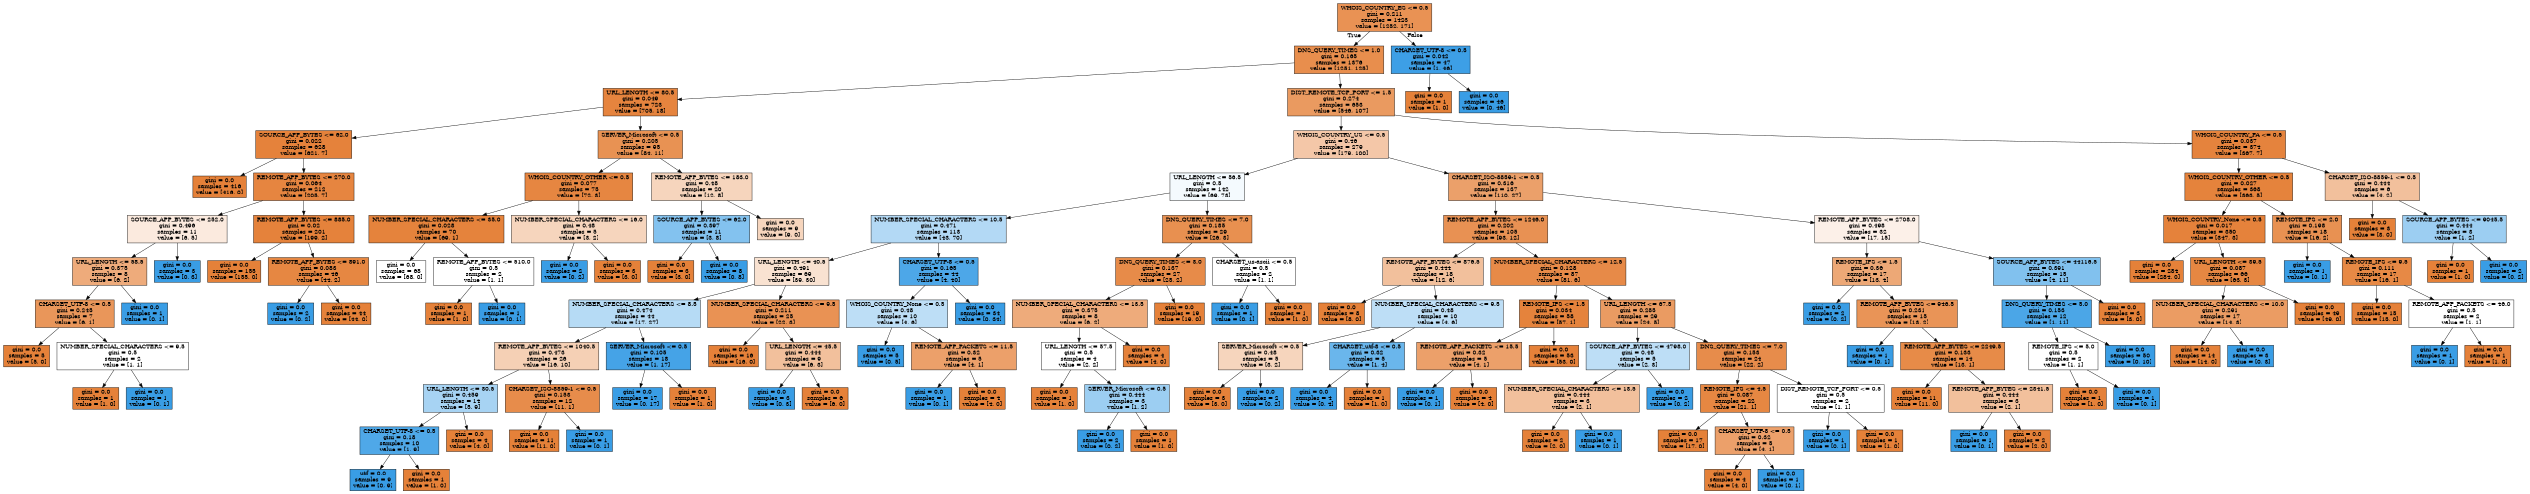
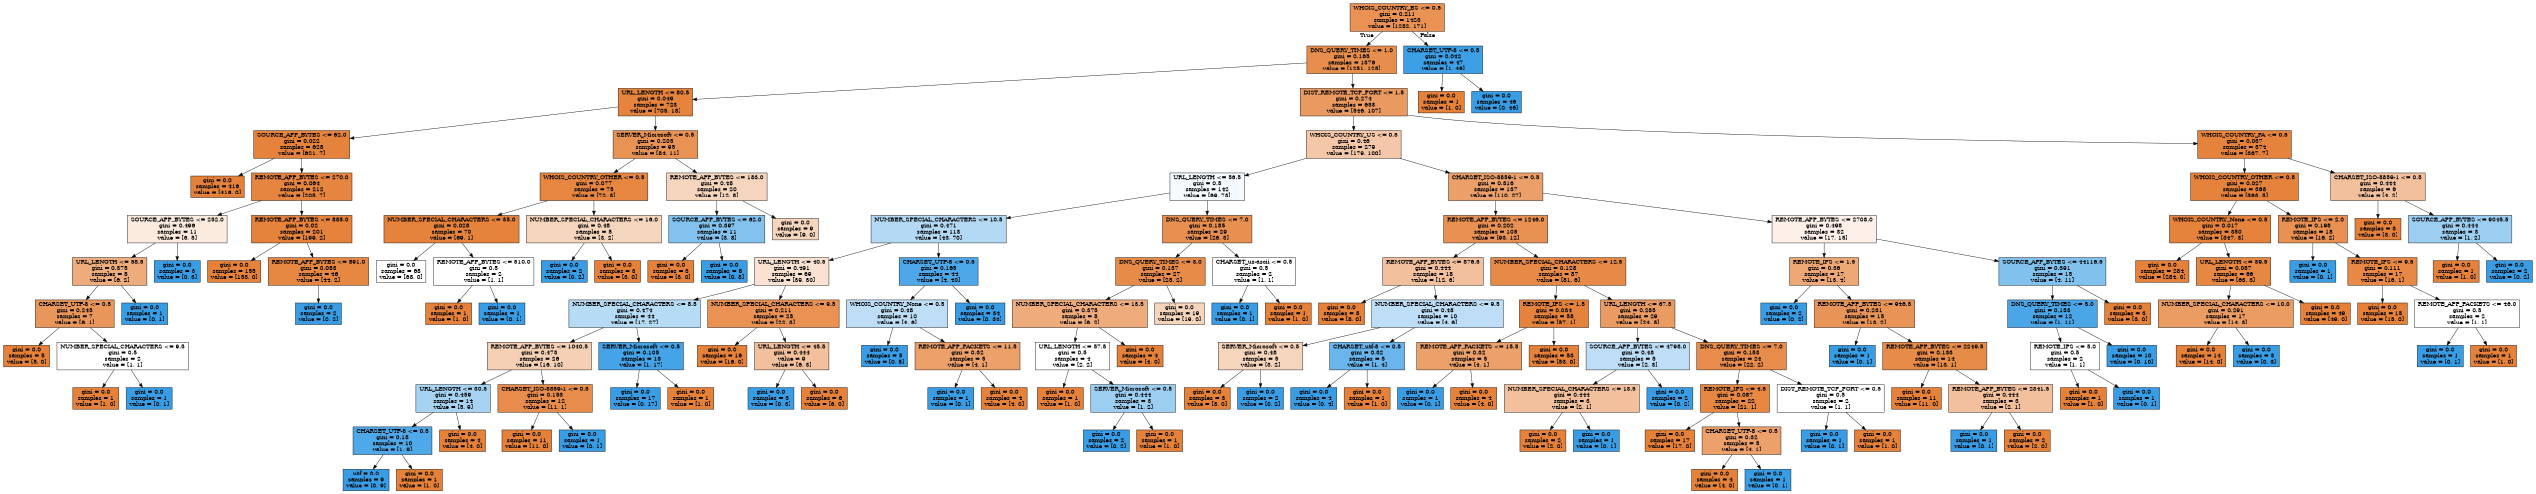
node "gini = 0.0 samples = 44 value = [44, 0]": removed
node "gini = 0.0 samples = 19 value = [19, 0]": fillcolor #e58139 -> #f6d5bd
node "URL_LENGTH <= 45.5 gini = 0.444 samples = 9 value = [6, 3]": label "URL_LENGTH <= 45.5 gini = 0.444 samples = 9 value = [6, 3]" -> "URL_LENGTH <= 45.5 gini = 0.444 value = 9 value = [6, 3]"
node "gini = 0.0 samples = 50 value = [0, 10]": label "gini = 0.0 samples = 50 value = [0, 10]" -> "gini = 0.0 samples = 10 value = [0, 10]"
